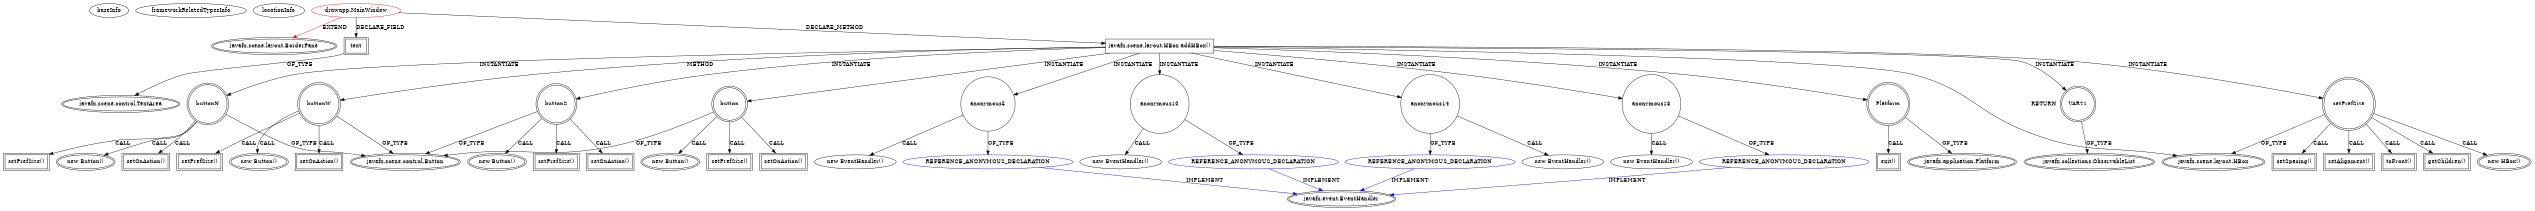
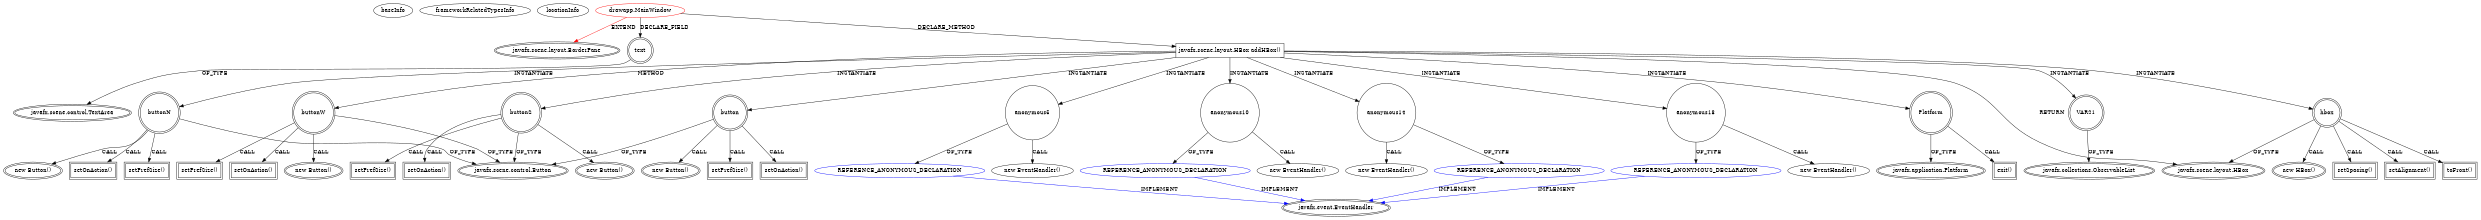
node "text": shape box -> circle
node "setPrefSize": label "setPrefSize" -> "hbox"
node "getChildren()": removed
